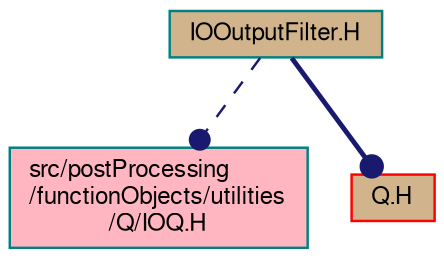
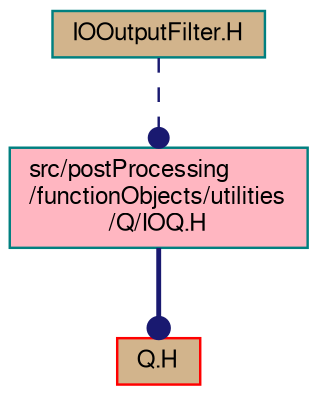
edge "IOOutputFilter.H" -> "Q.H": now "src/postProcessing /functionObjects/utilities /Q/IOQ.H" -> "Q.H"
